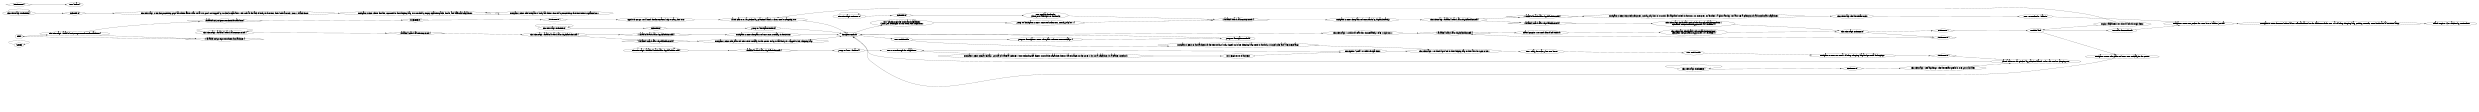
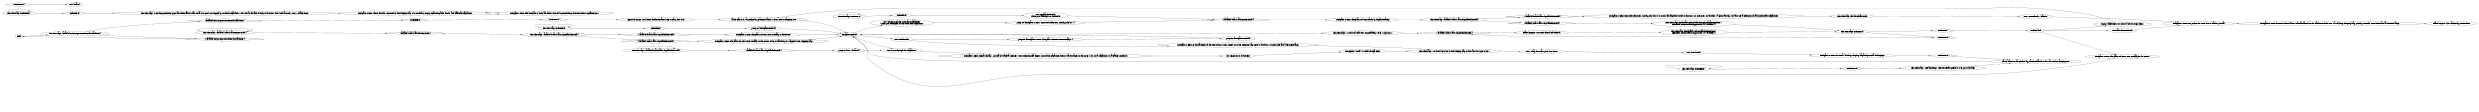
edge "Logic: Magazines? You should look through them." -> "Untitled hub": reversed
node "START": removed
edge "Perception (Smell): It reeks of cigarettes." -> "You: More through the magazines.": now "instigatortenthub" -> "You: More through the magazines."
